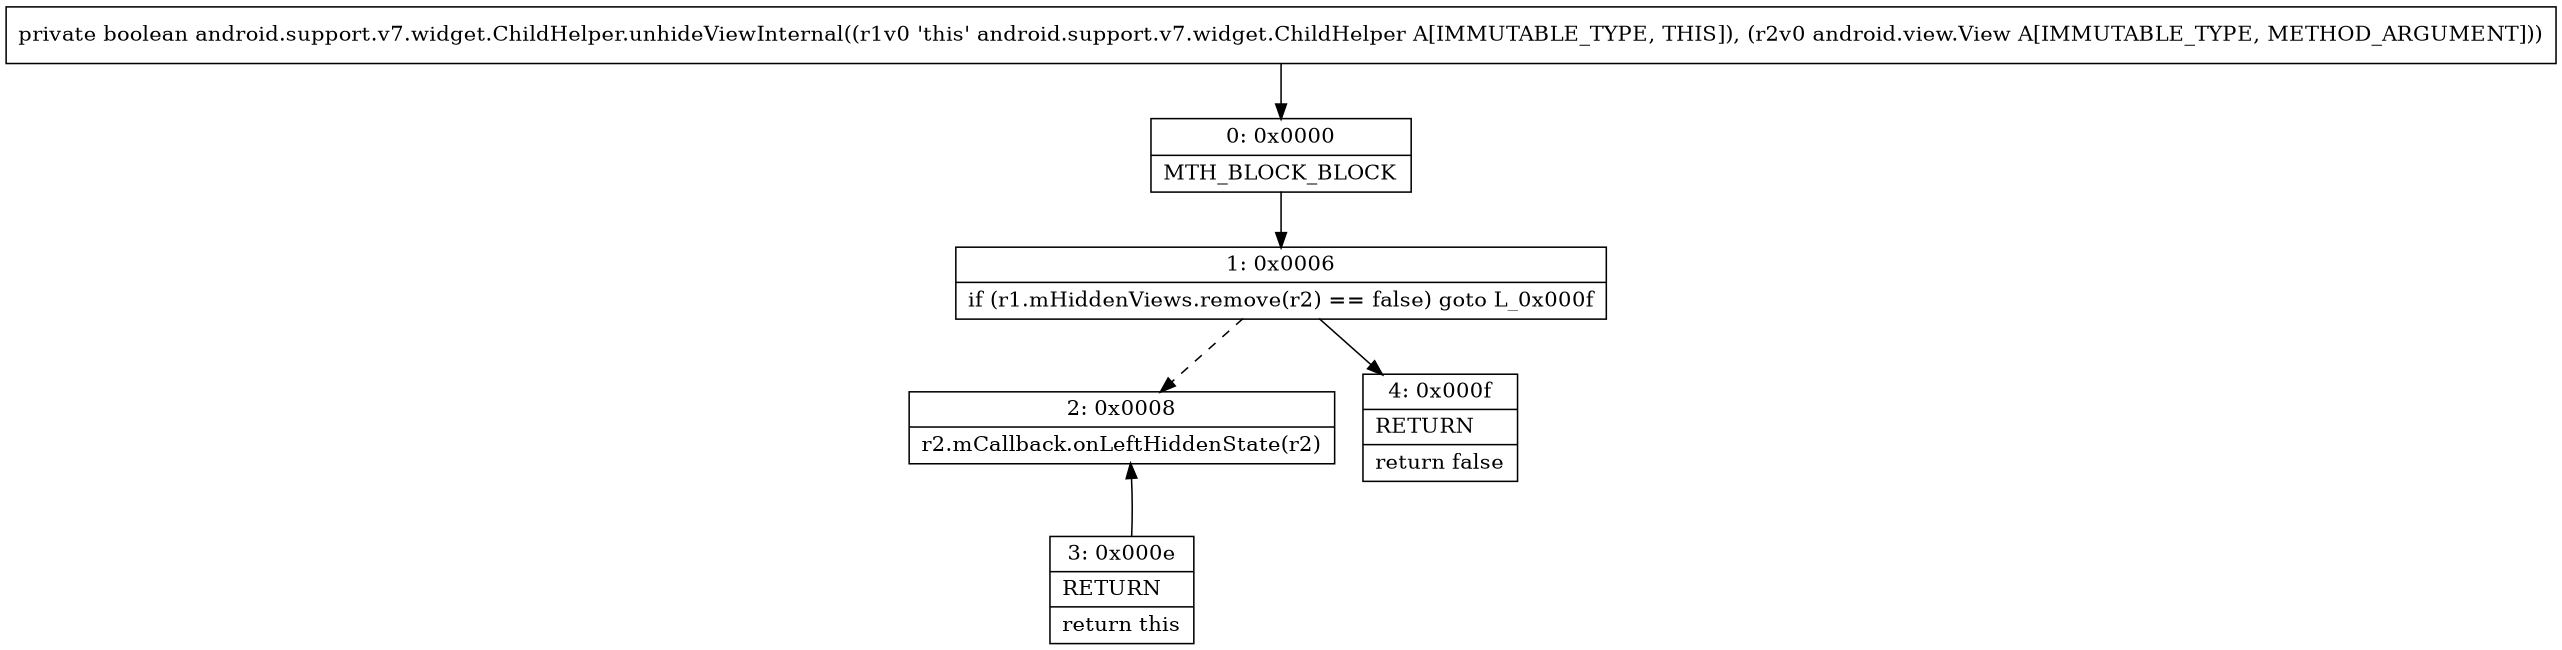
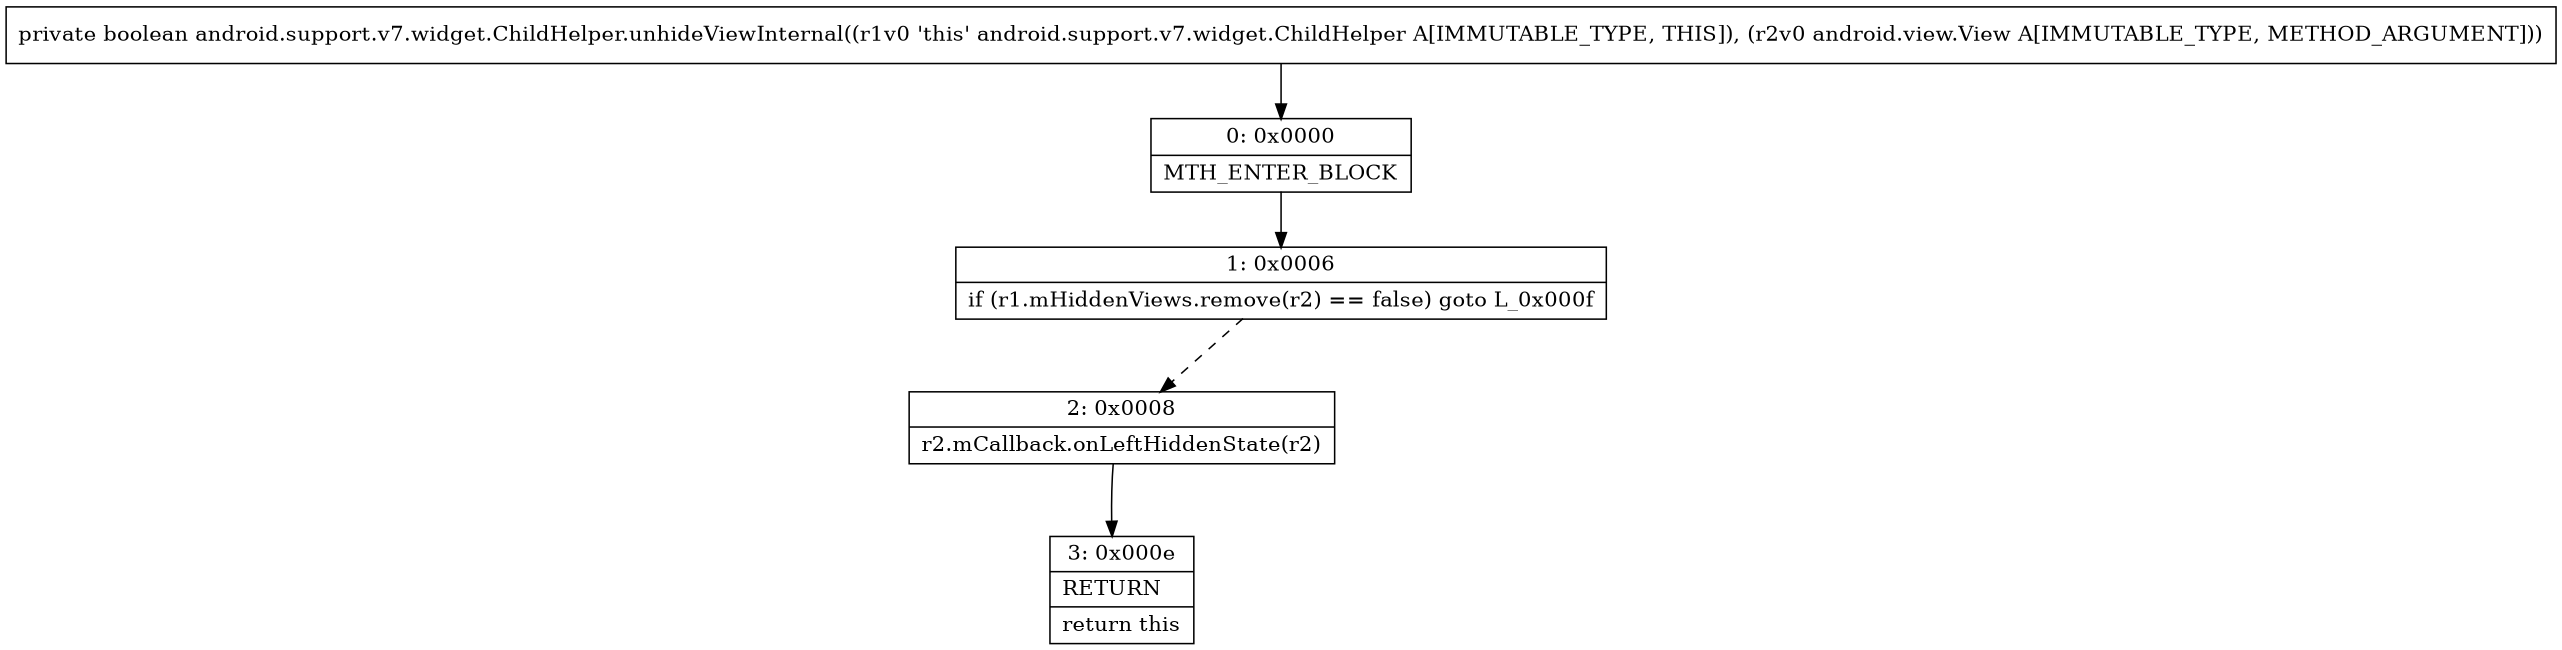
node "0: 0x0000": text "MTH_BLOCK_BLOCK" -> "MTH_ENTER_BLOCK"
node "4: 0x000f": removed
edge "3: 0x000e" -> "2: 0x0008": reversed
